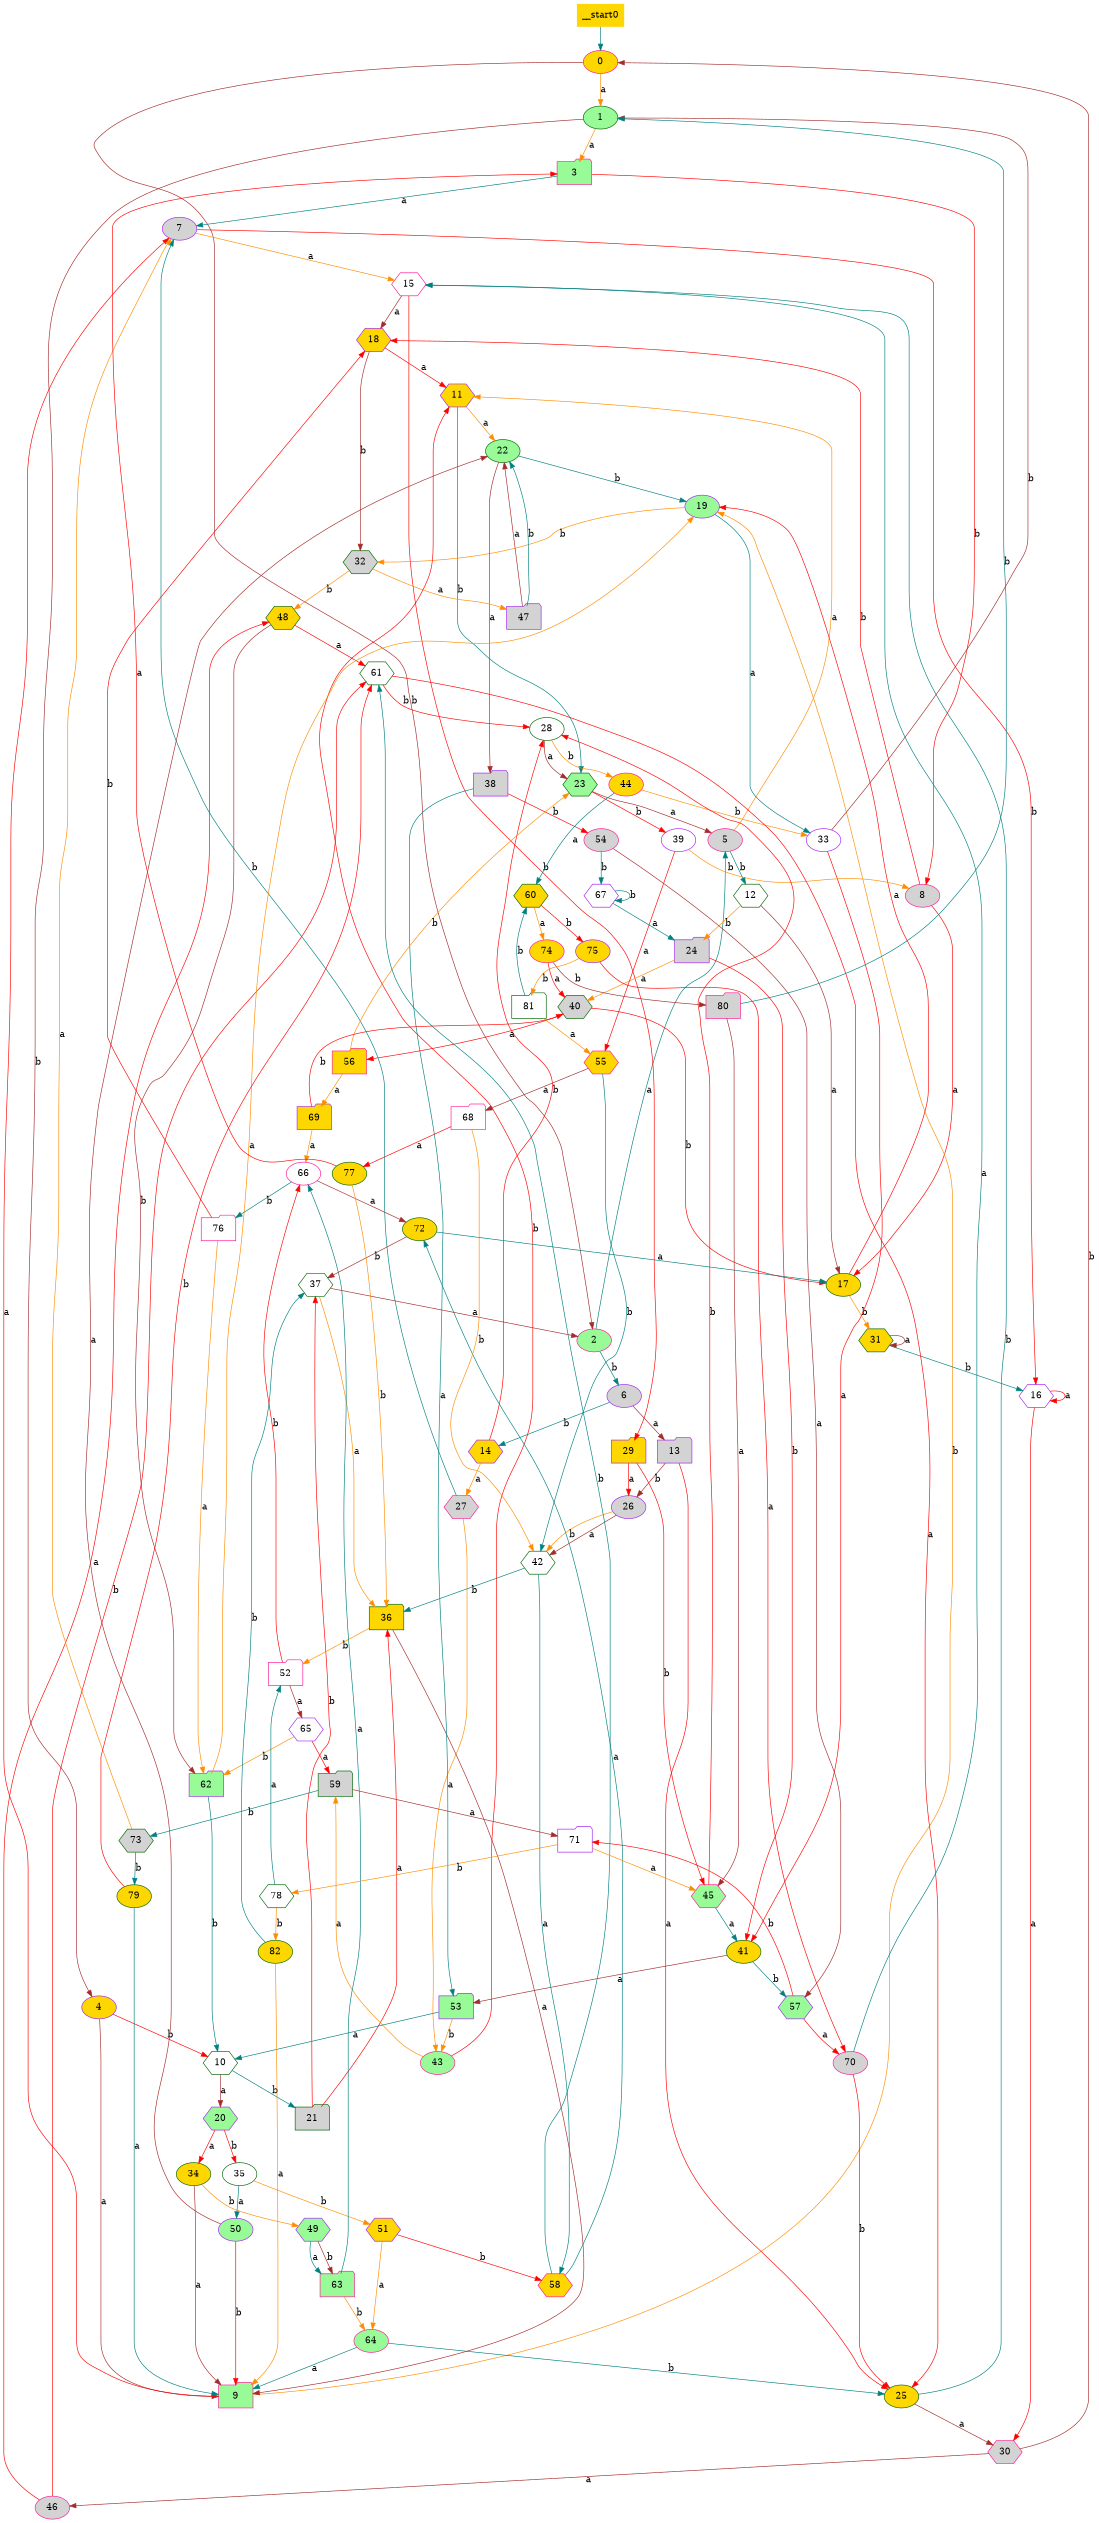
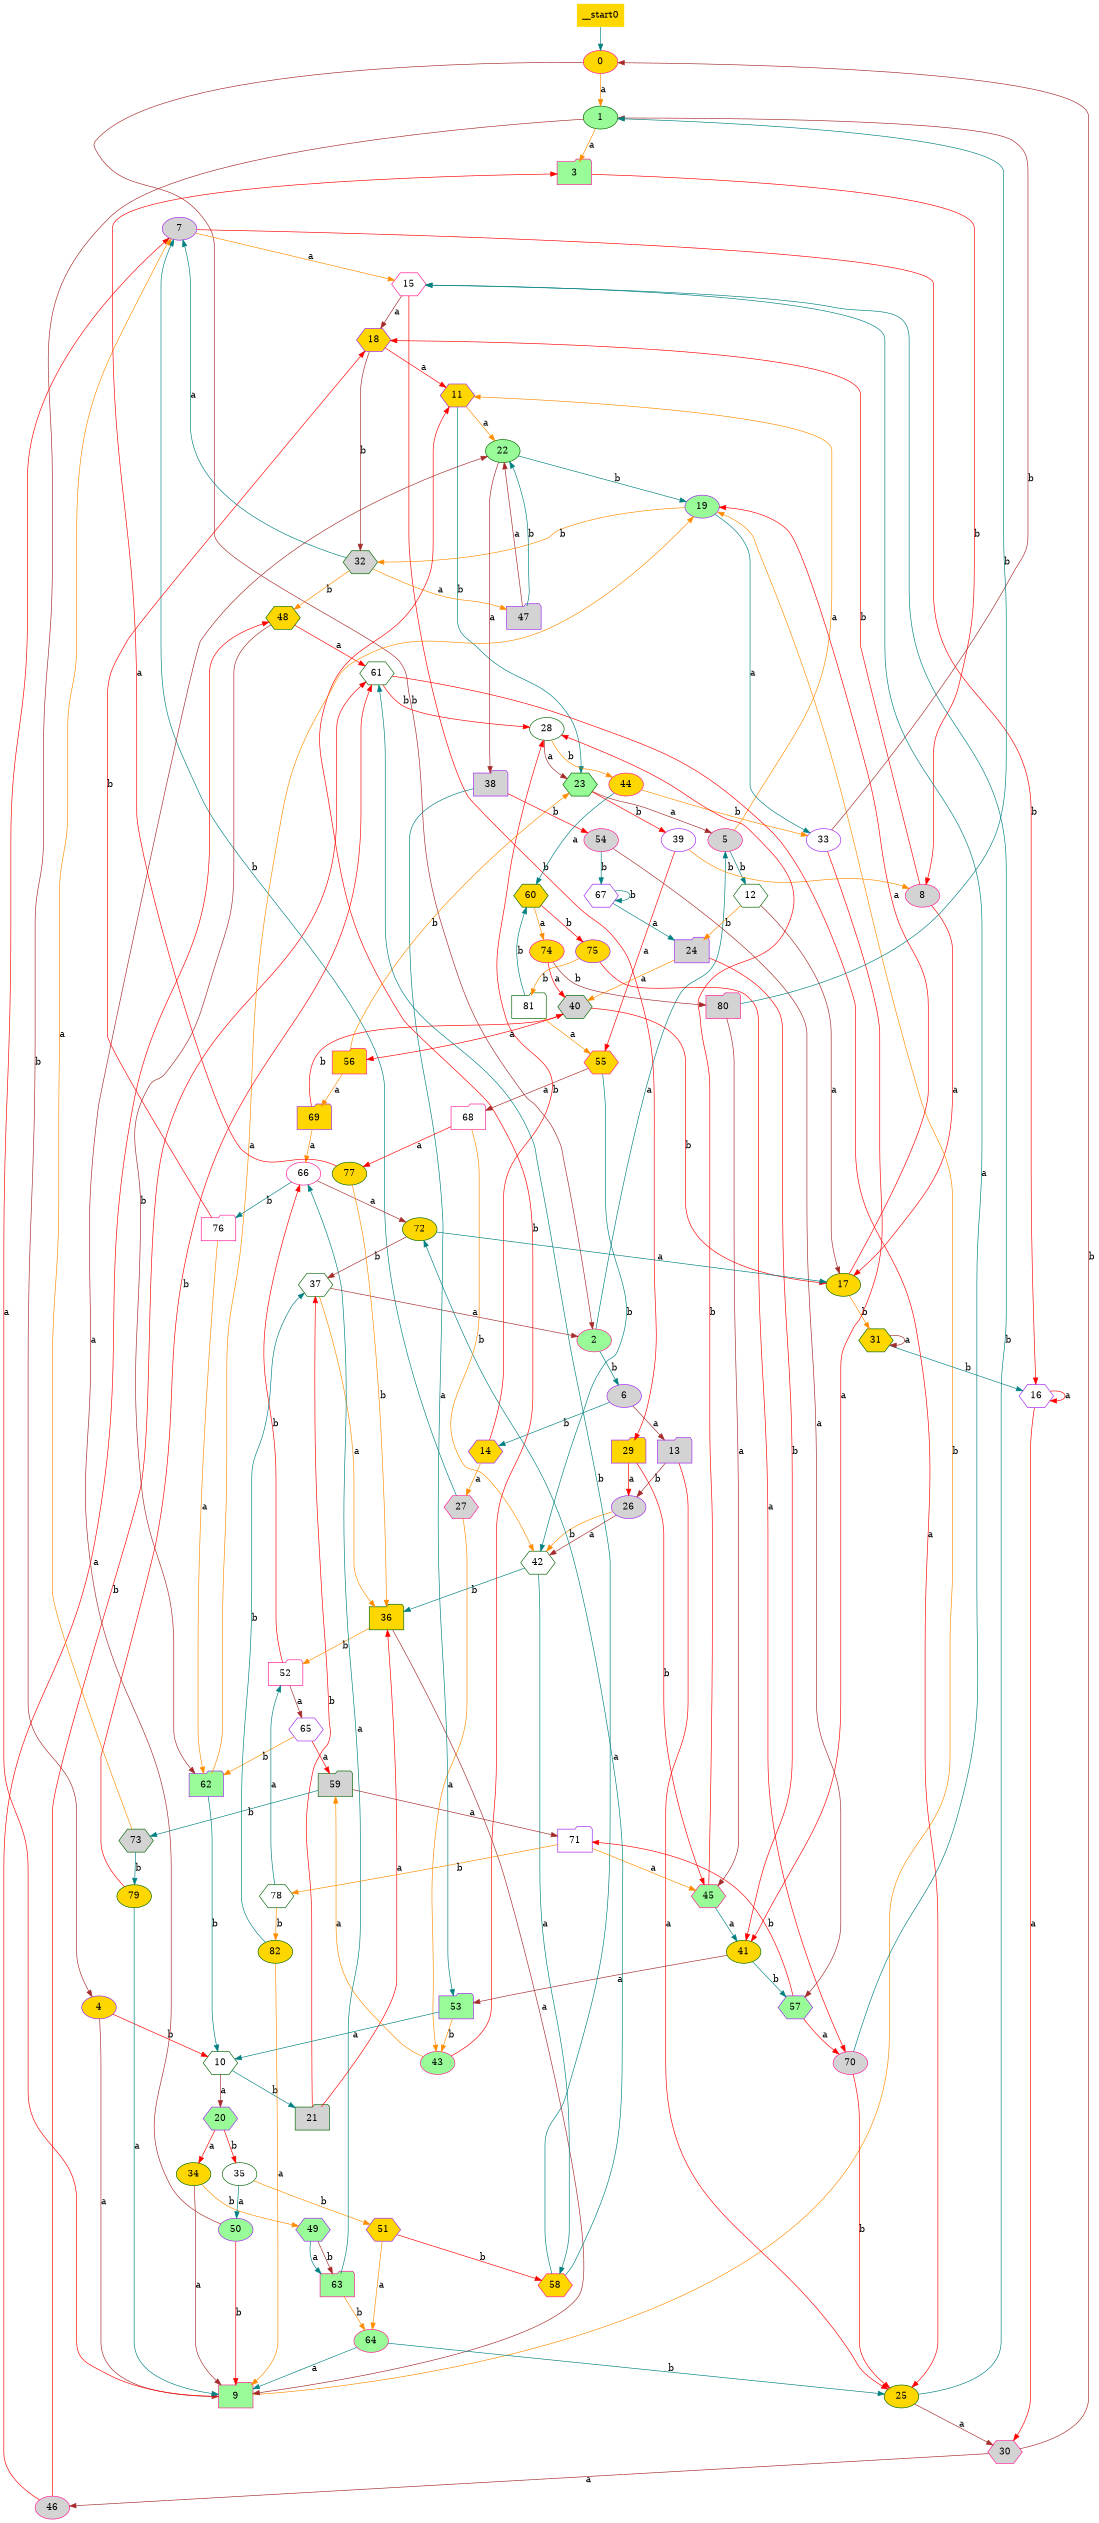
edge "3" -> "7": now "32" -> "7"
